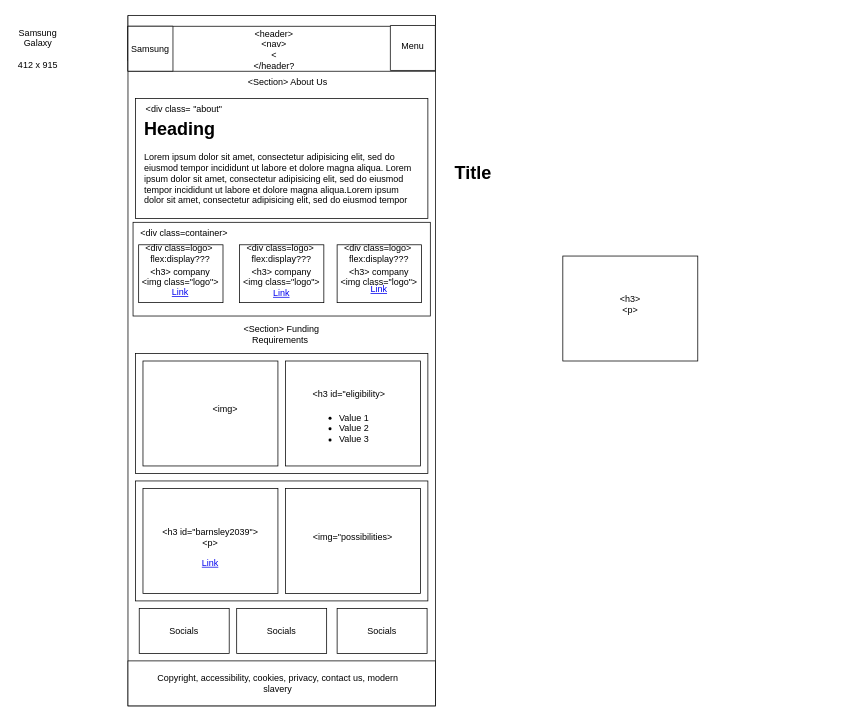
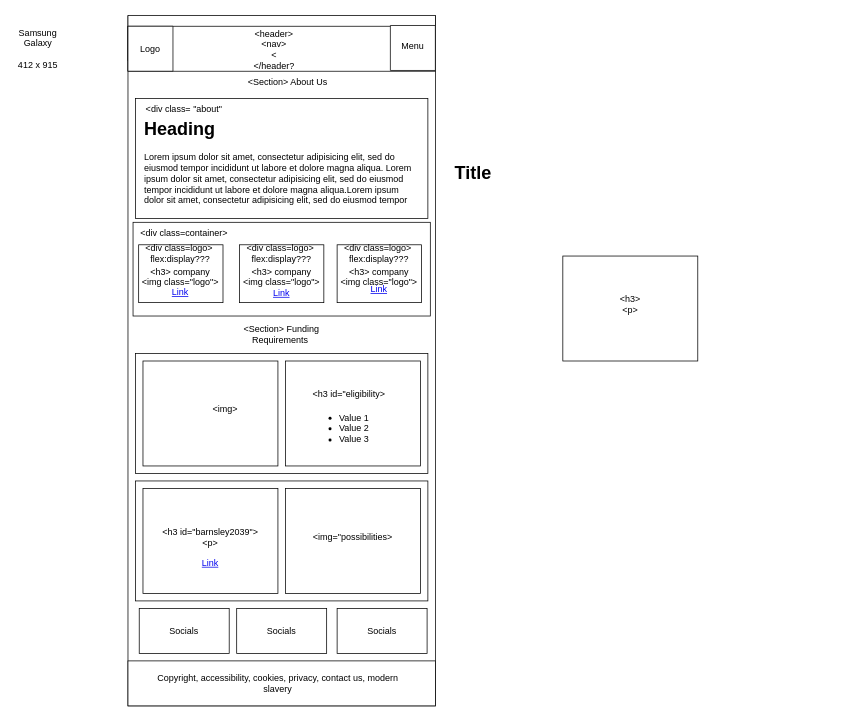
node "Samsung": label "Samsung" -> "Logo"
